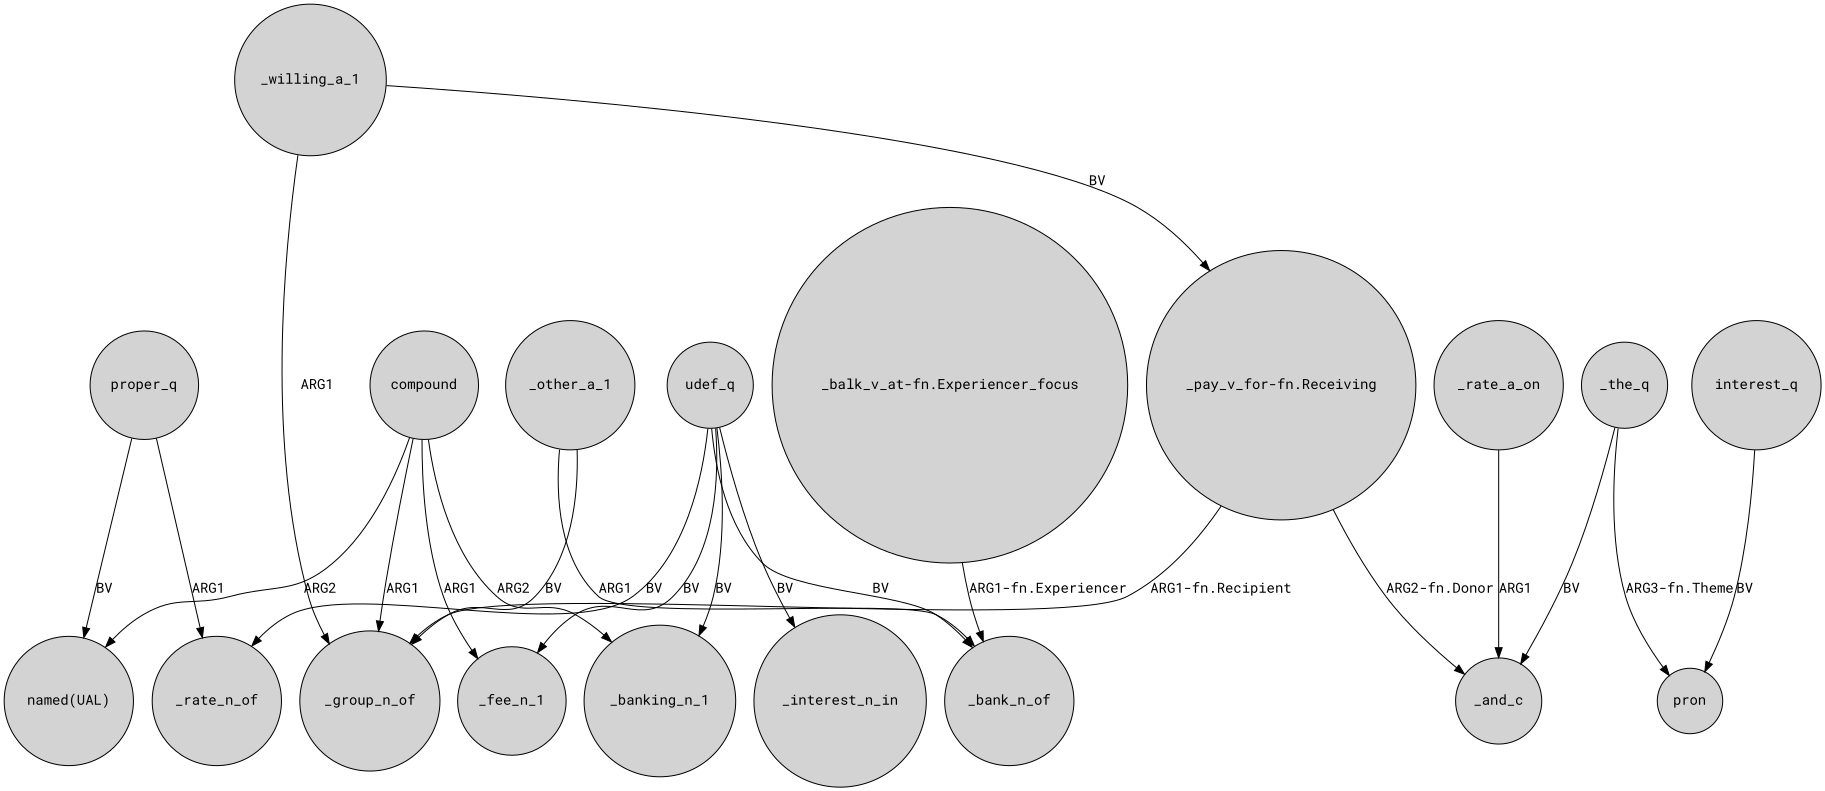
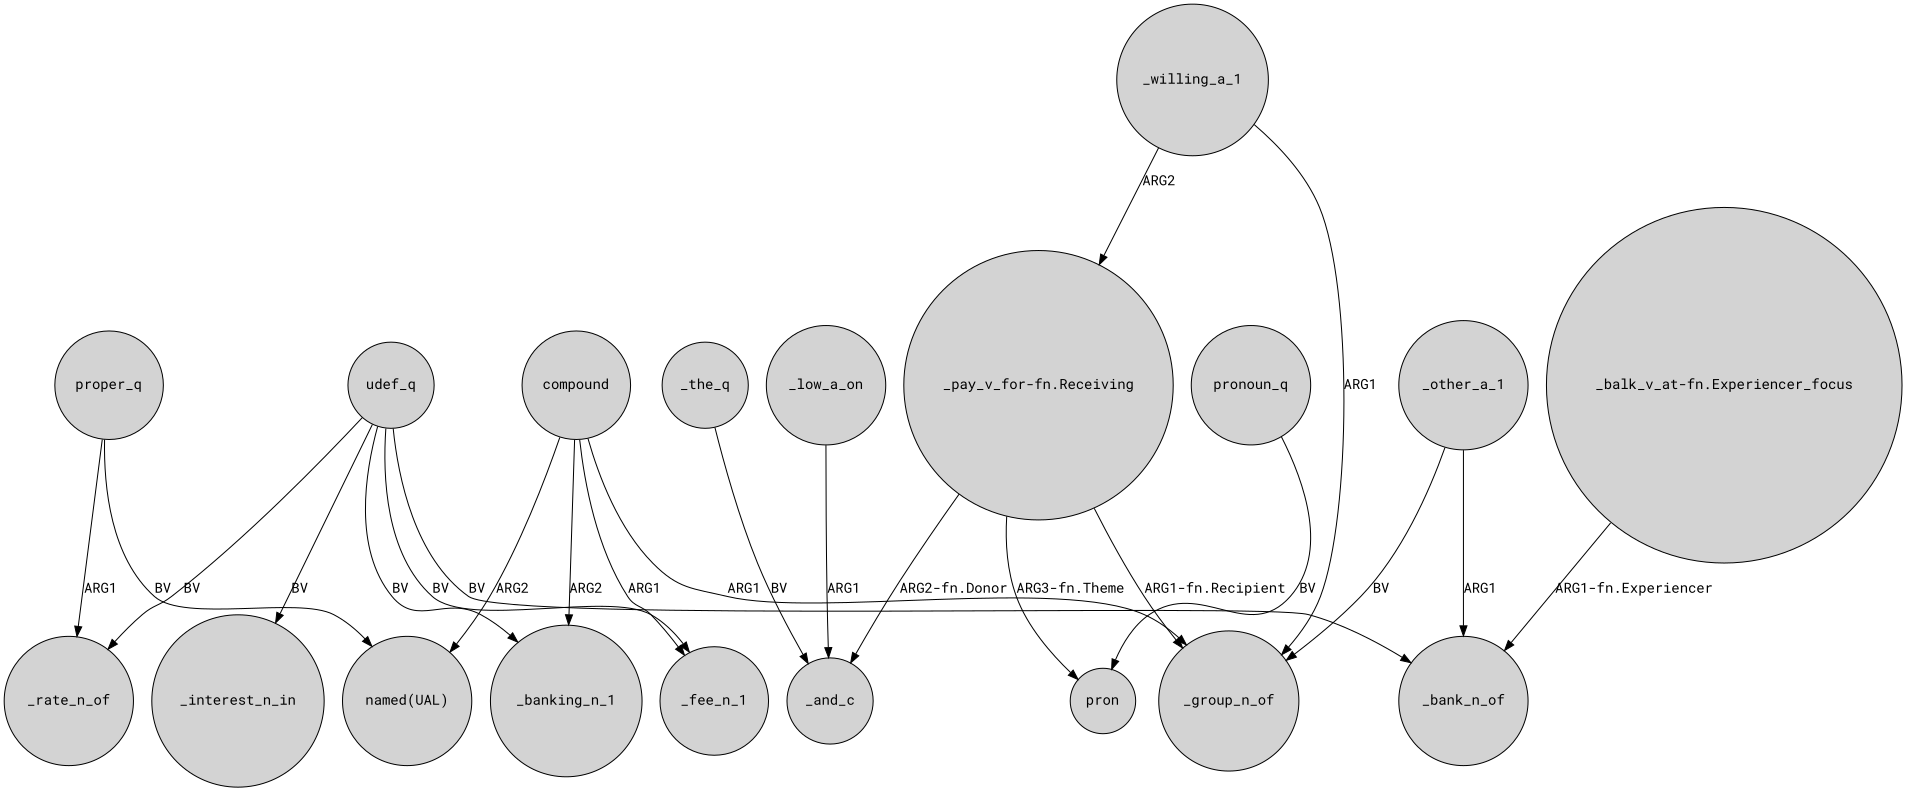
edge "_willing_a_1" -> "_pay_v_for-fn.Receiving": label "BV" -> "ARG2"
node "_rate_a_on": label "_rate_a_on" -> "_low_a_on"
node "interest_q": label "interest_q" -> "pronoun_q"
edge "_the_q" -> "pron": now "_pay_v_for-fn.Receiving" -> "pron"
